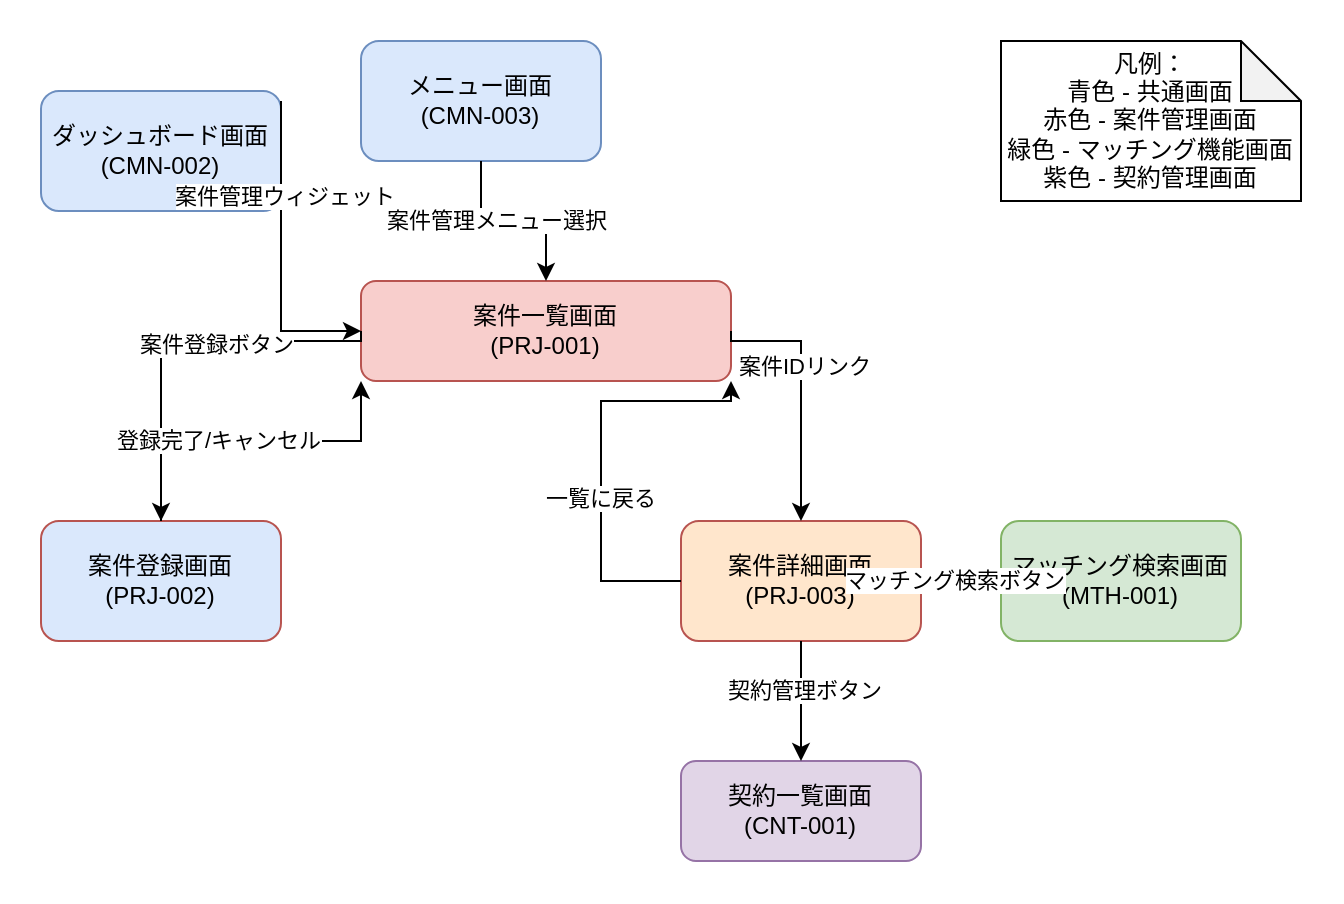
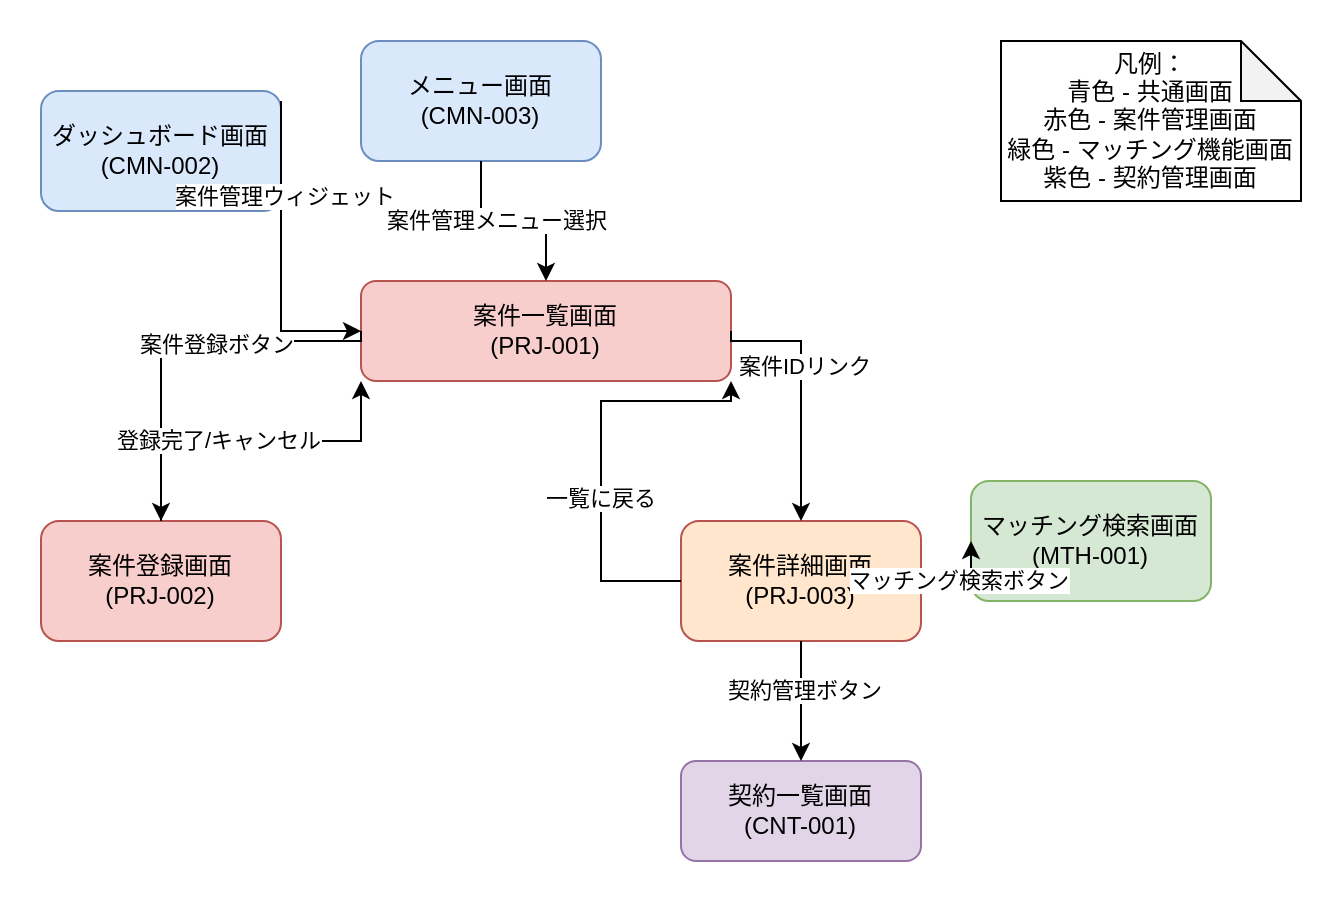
node "案件登録画面 (PRJ-002)": fillcolor #dae8fc -> #f8cecc
node "マッチング検索画面 (MTH-001)": moved (1121, 581) -> (1091, 541)
